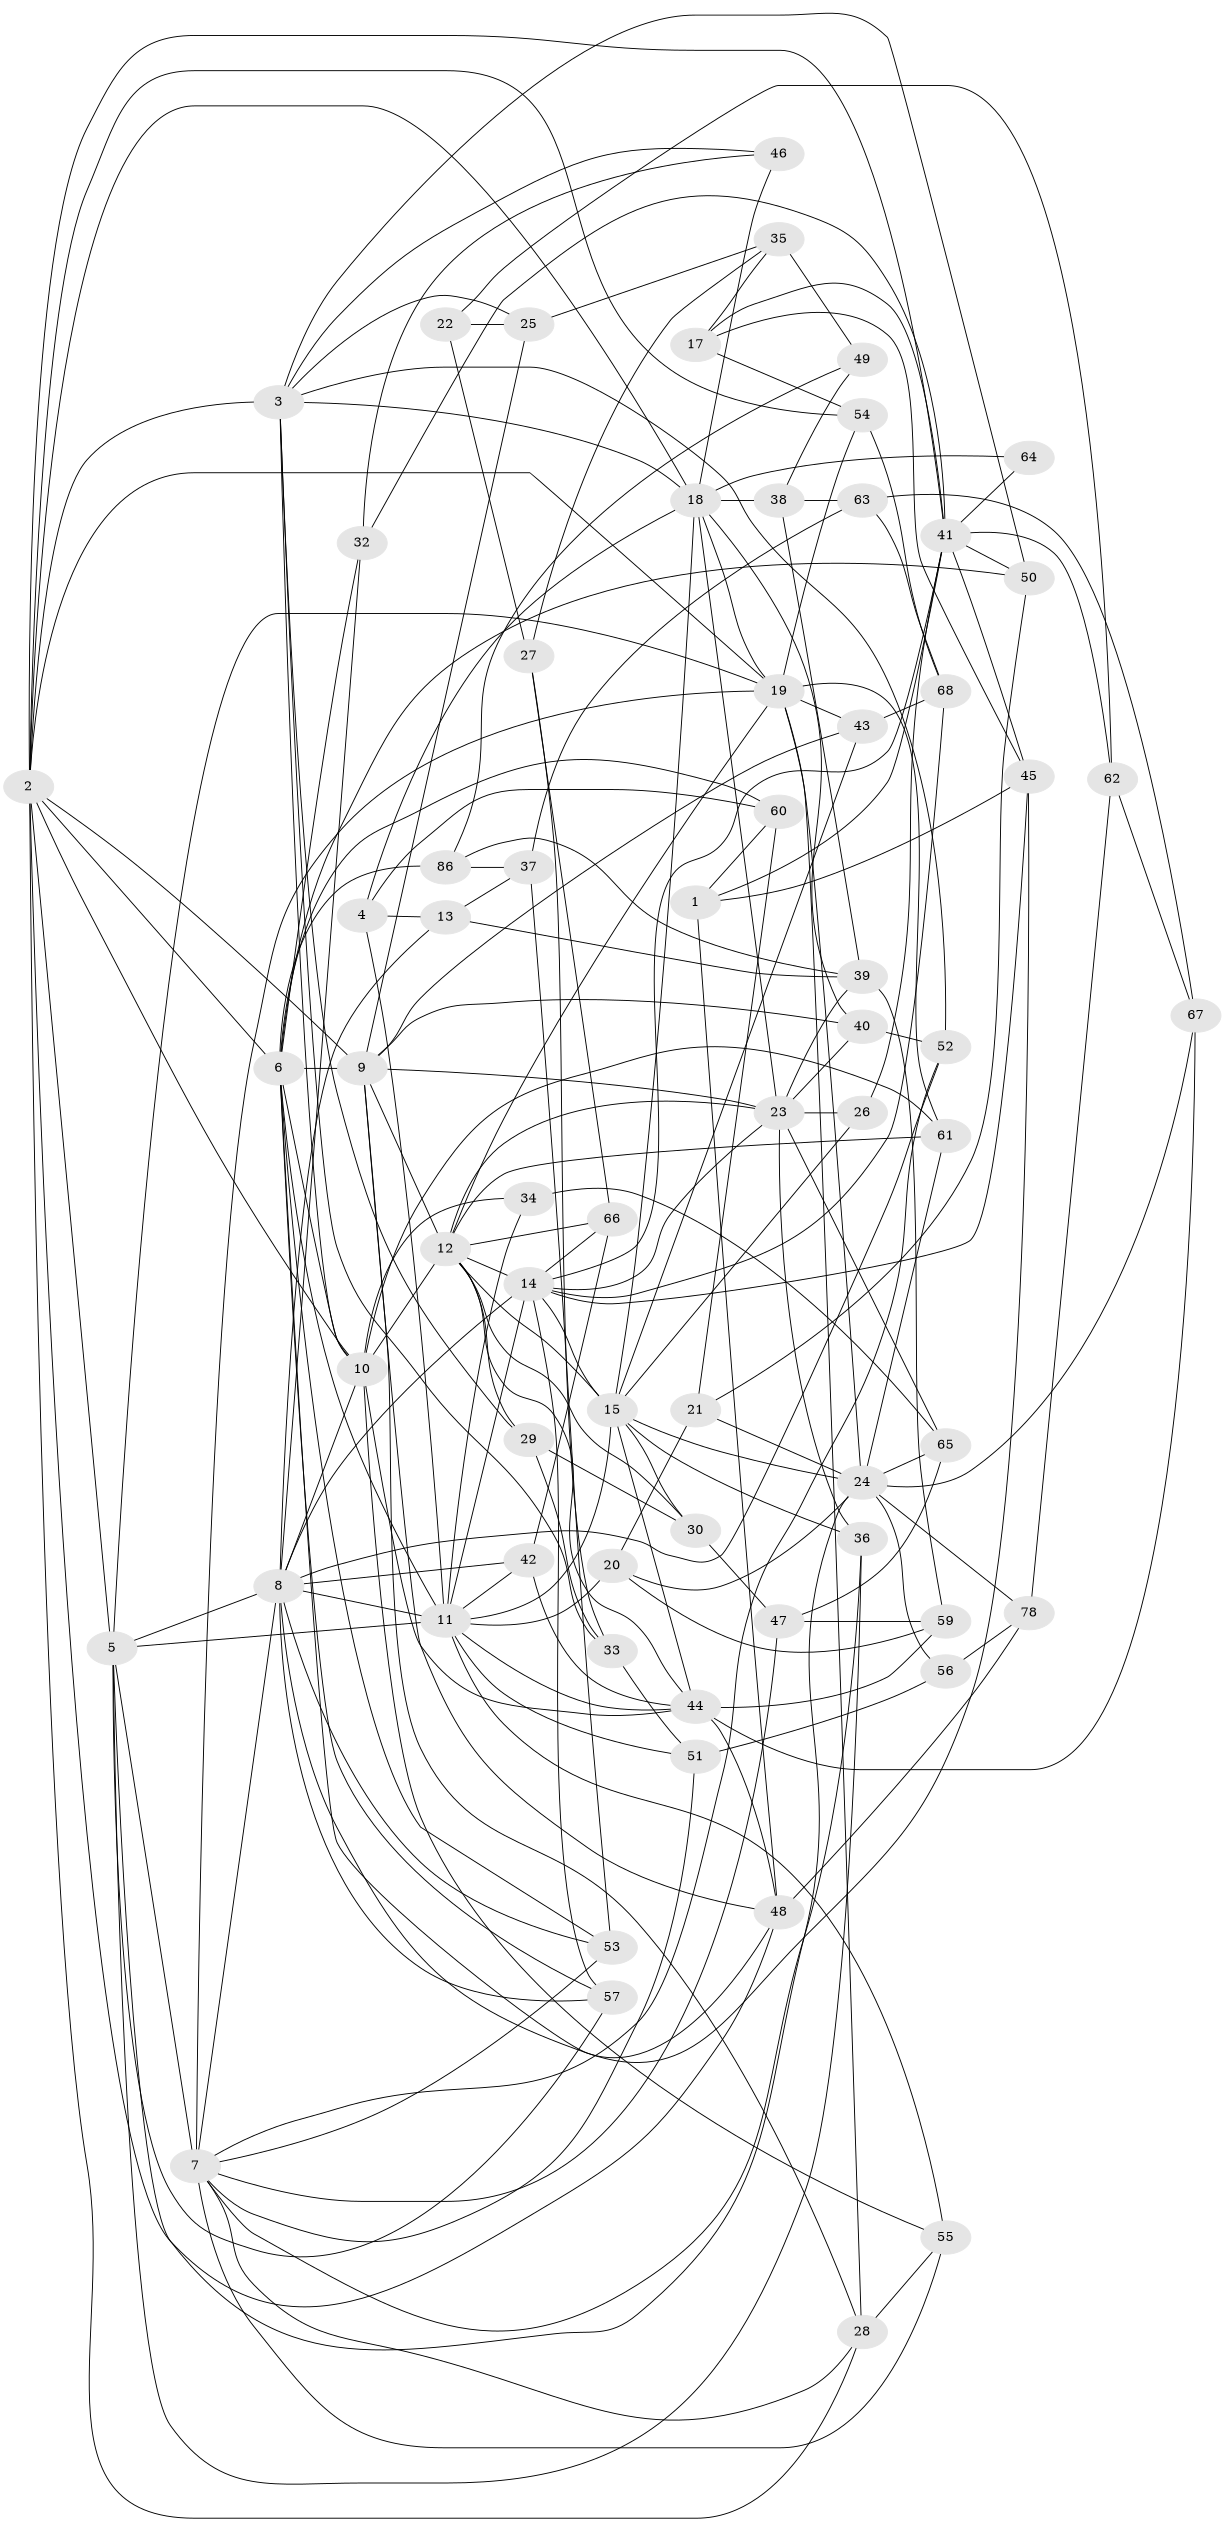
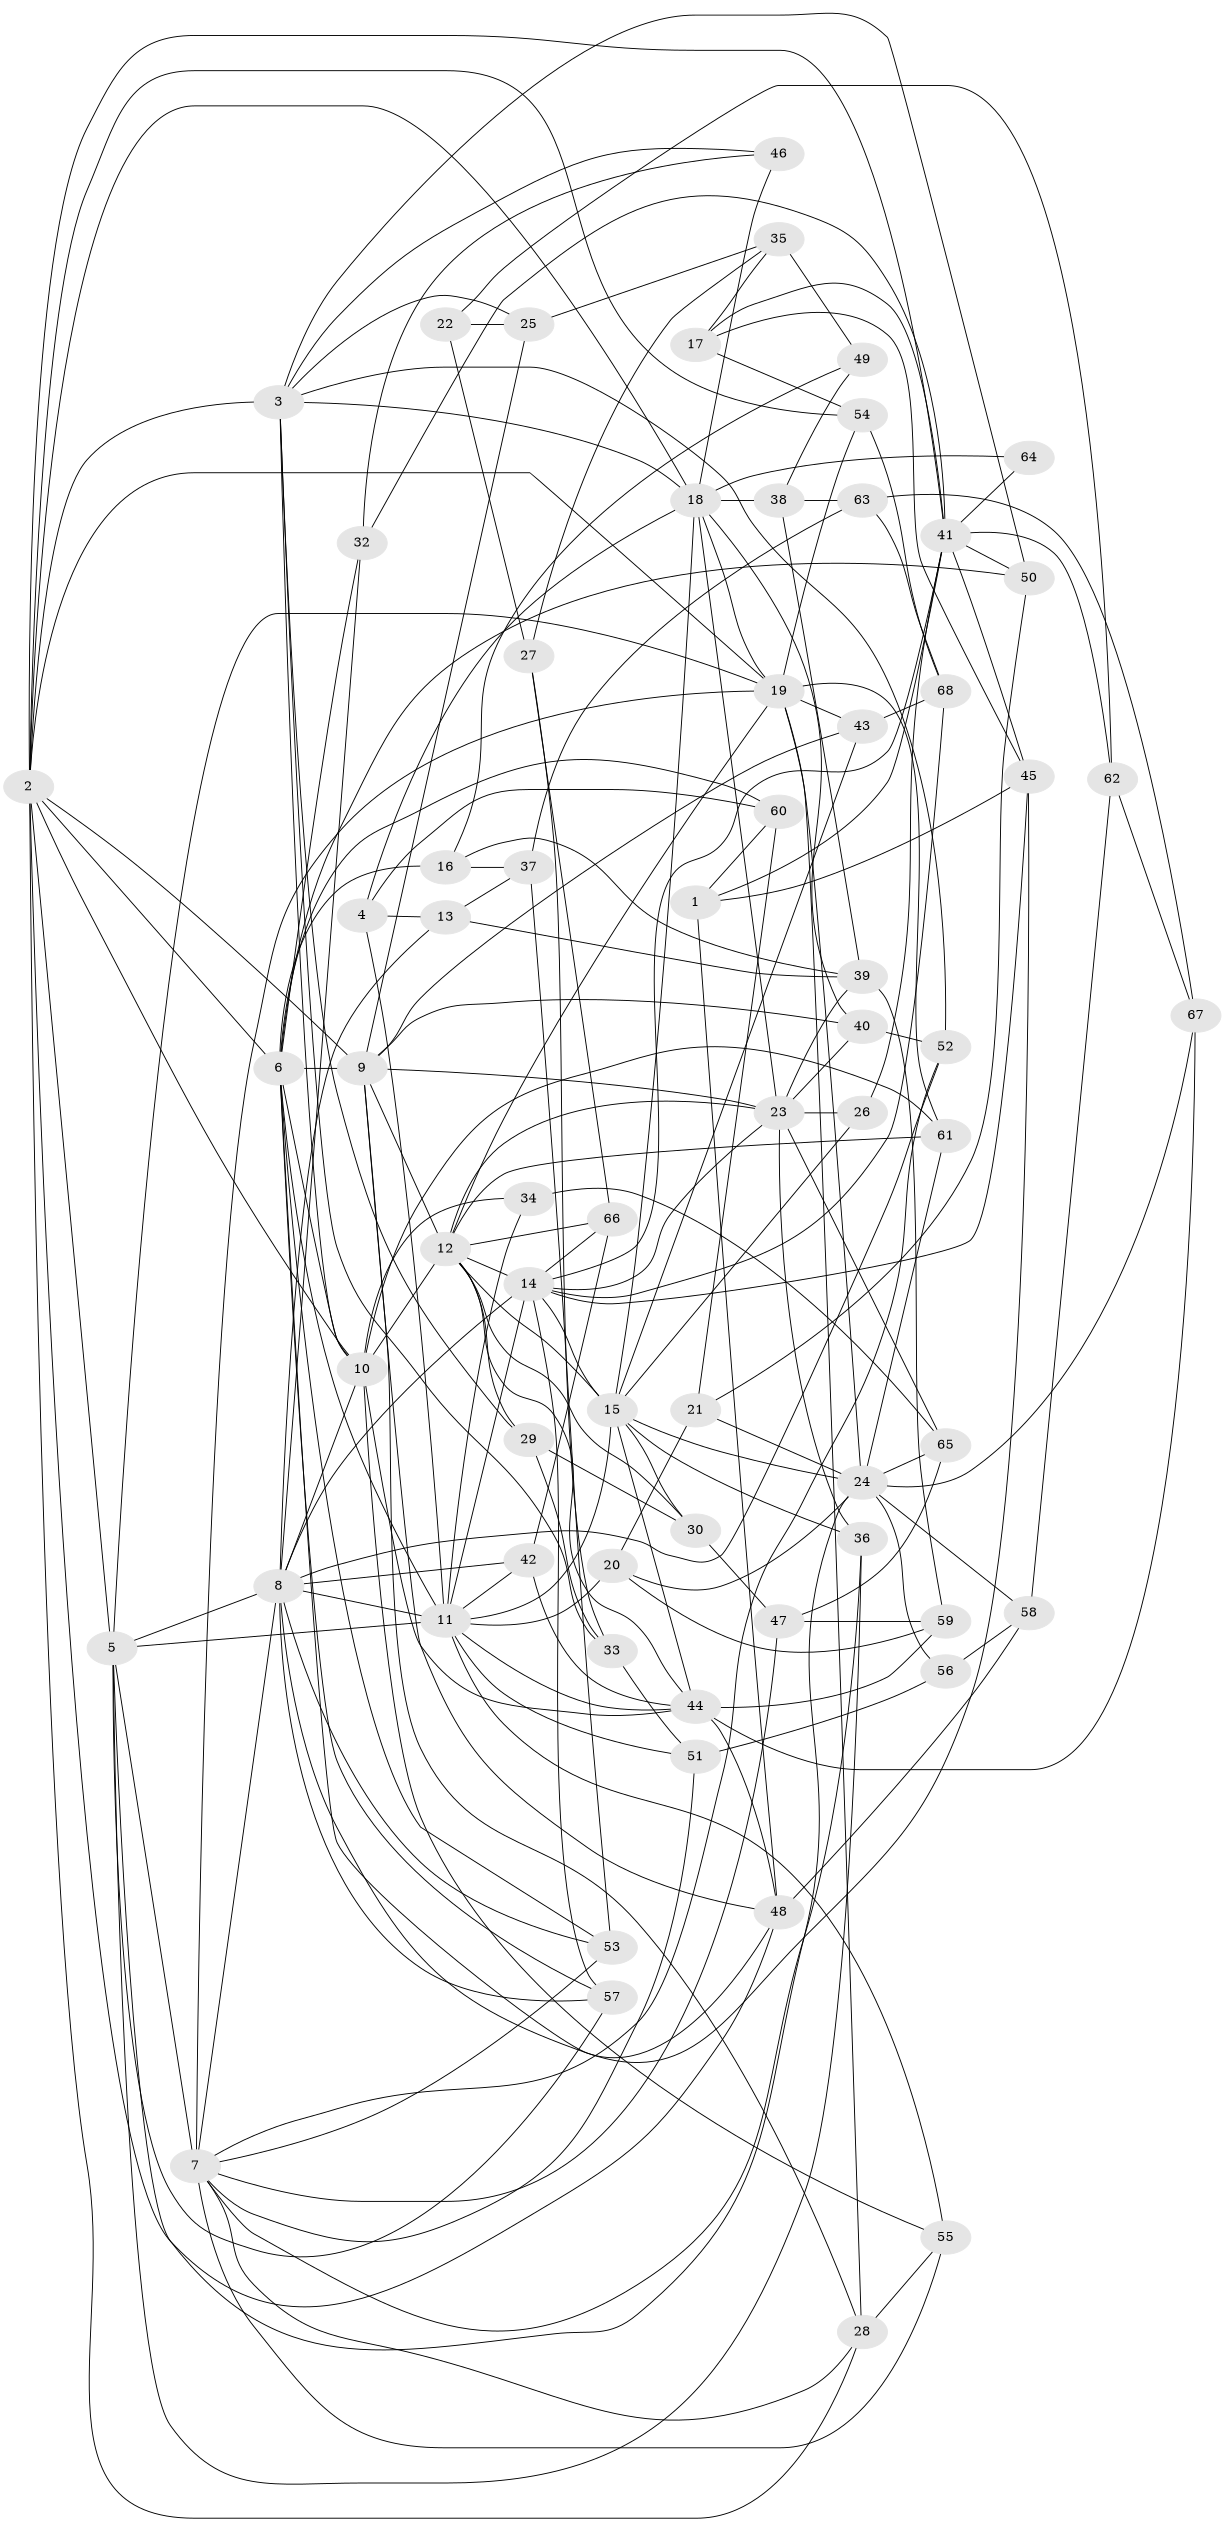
node "86": label "86" -> "16"
node "78": label "78" -> "58"
